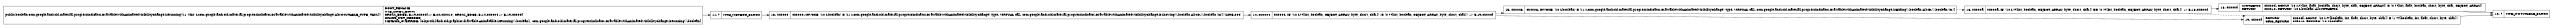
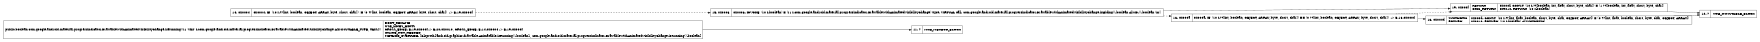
node "13: 0x0000": removed
edge "14: 0x0004" -> "19: 0x000f": now "15: 0x0006" -> "19: 0x000f"
